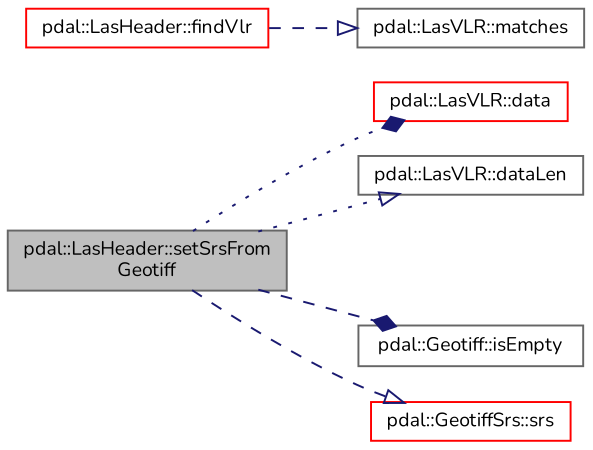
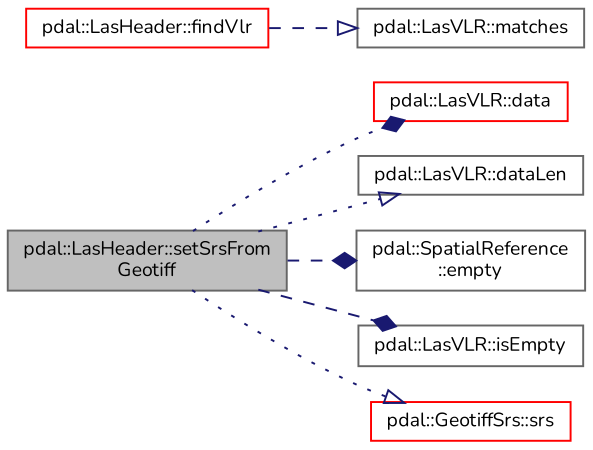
node "pdal::SpatialReference ::empty": added
node "pdal::Geotiff::isEmpty": label "pdal::Geotiff::isEmpty" -> "pdal::LasVLR::isEmpty"
edge "pdal::LasHeader::setSrsFrom Geotiff" -> "pdal::GeotiffSrs::srs": style dashed -> dotted
